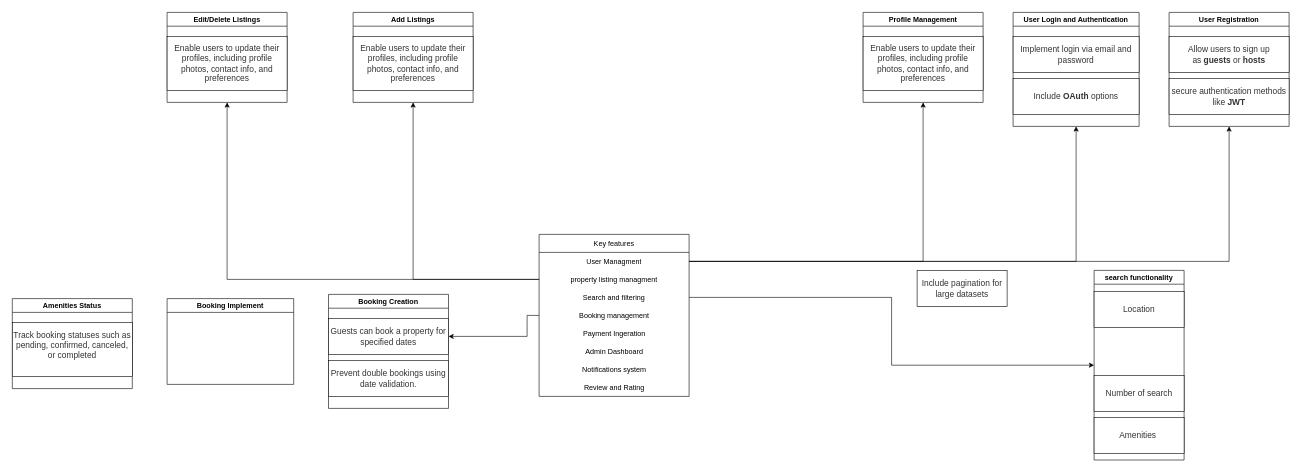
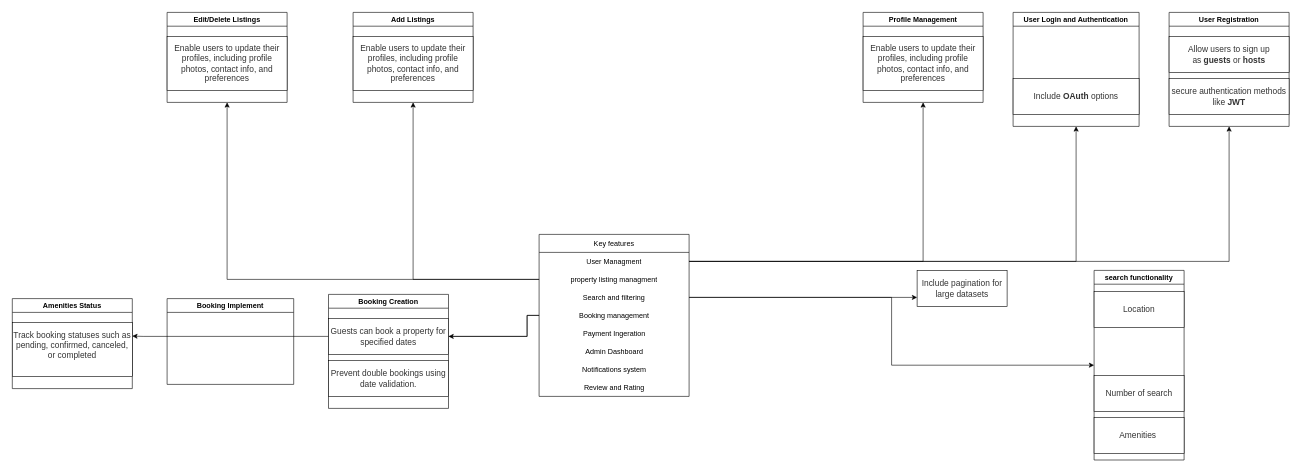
node "Implement login via email and password": removed
edge "Search and filtering" -> "Include pagination for large datasets": added
edge "Booking management" -> "Track booking statuses such as pending, confirmed, canceled, or completed": added
